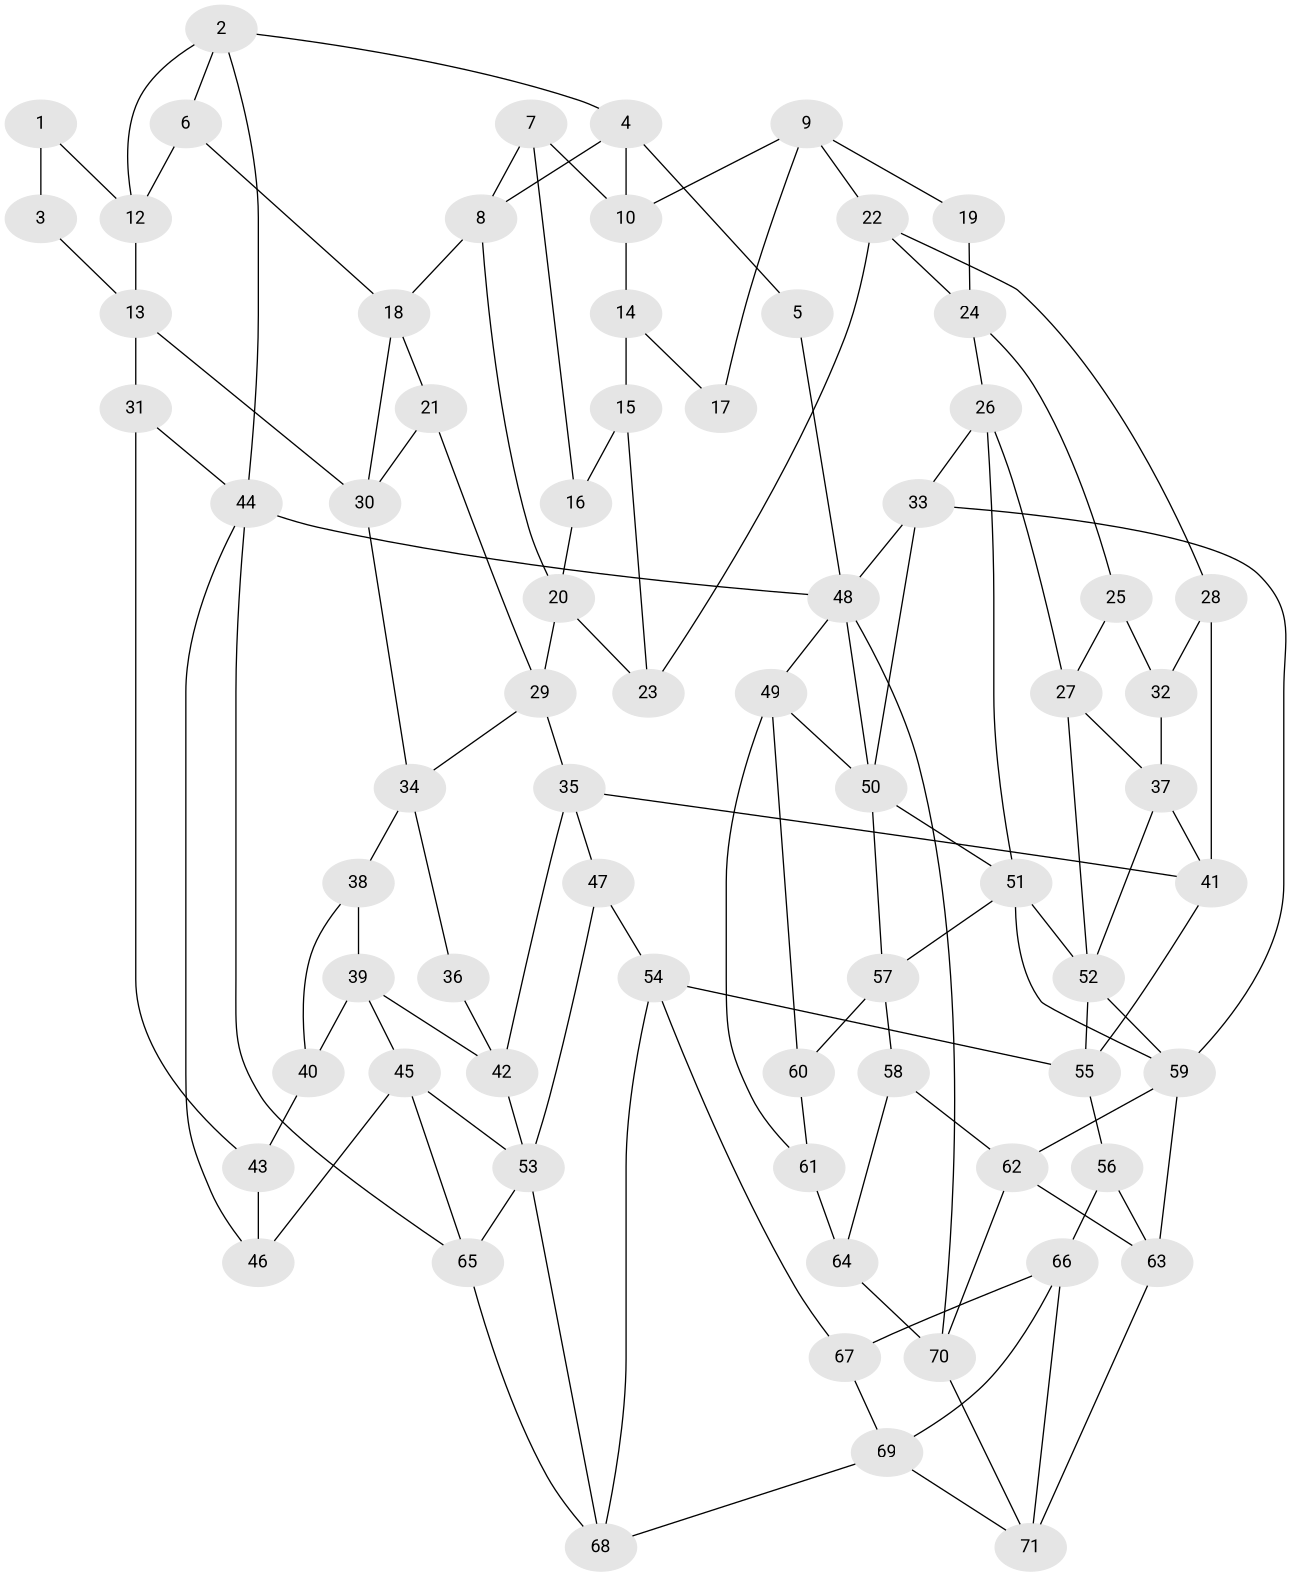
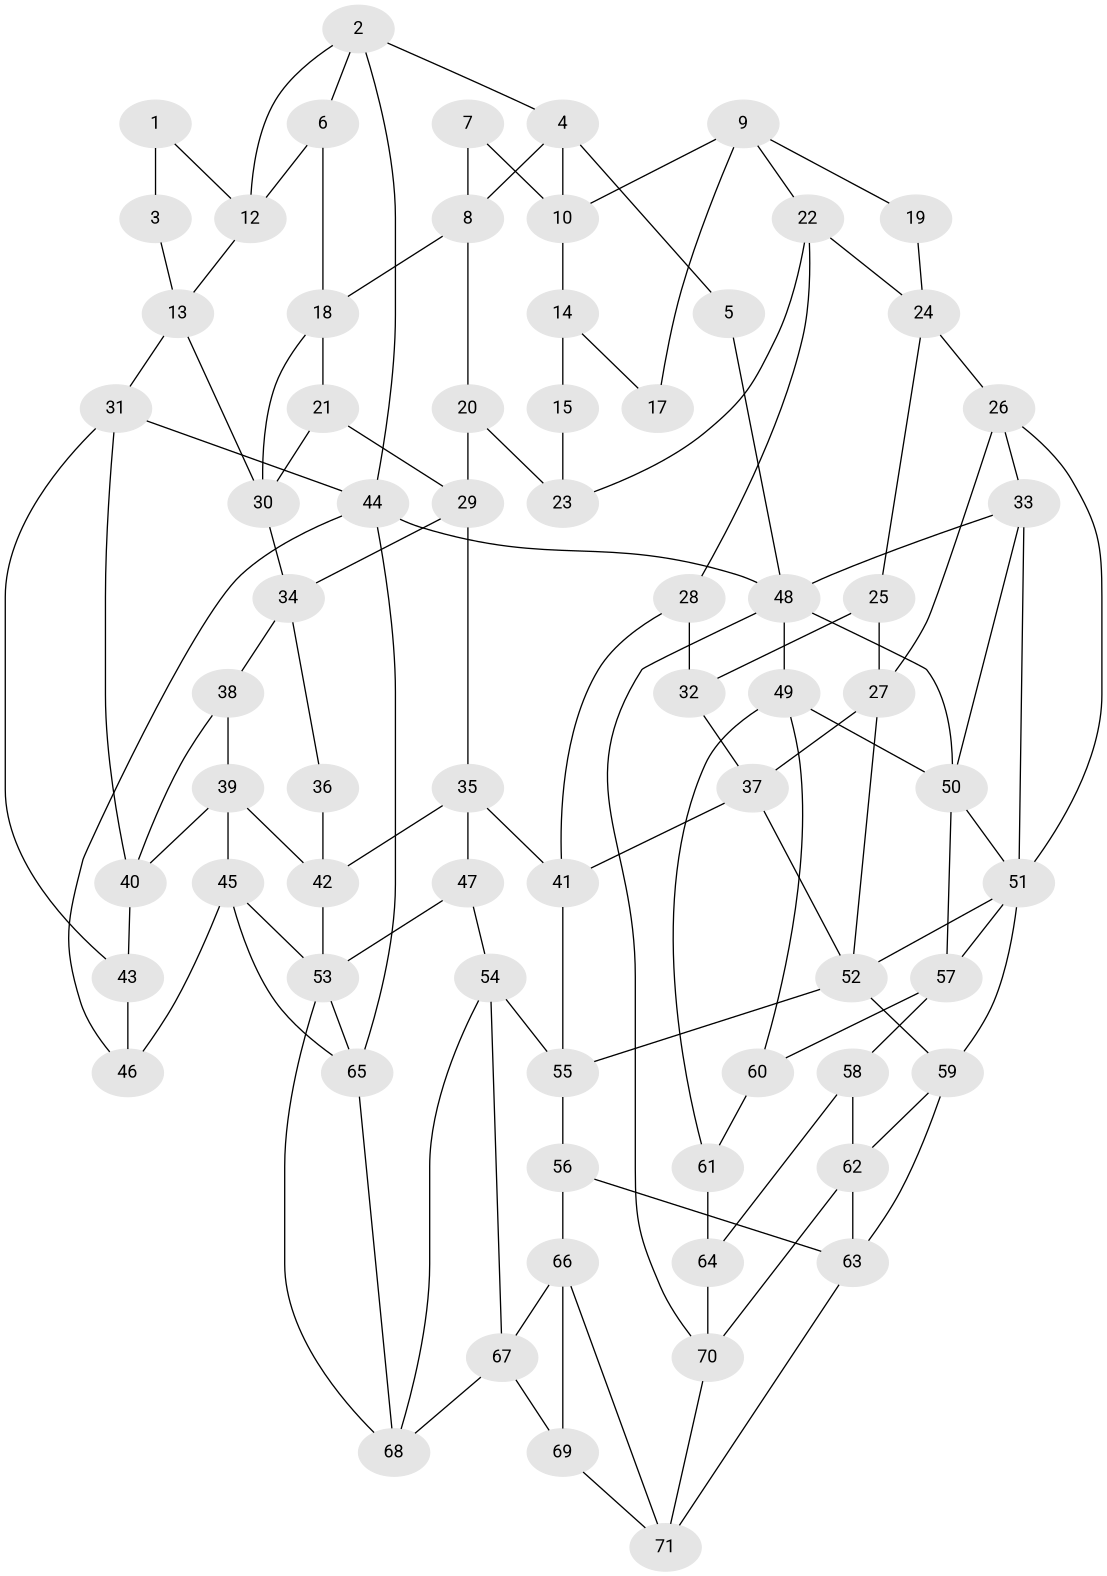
node "16": removed
edge "31" -- "40": added
edge "33" -- "59": now "33" -- "51"
edge "69" -- "68": now "67" -- "68"
